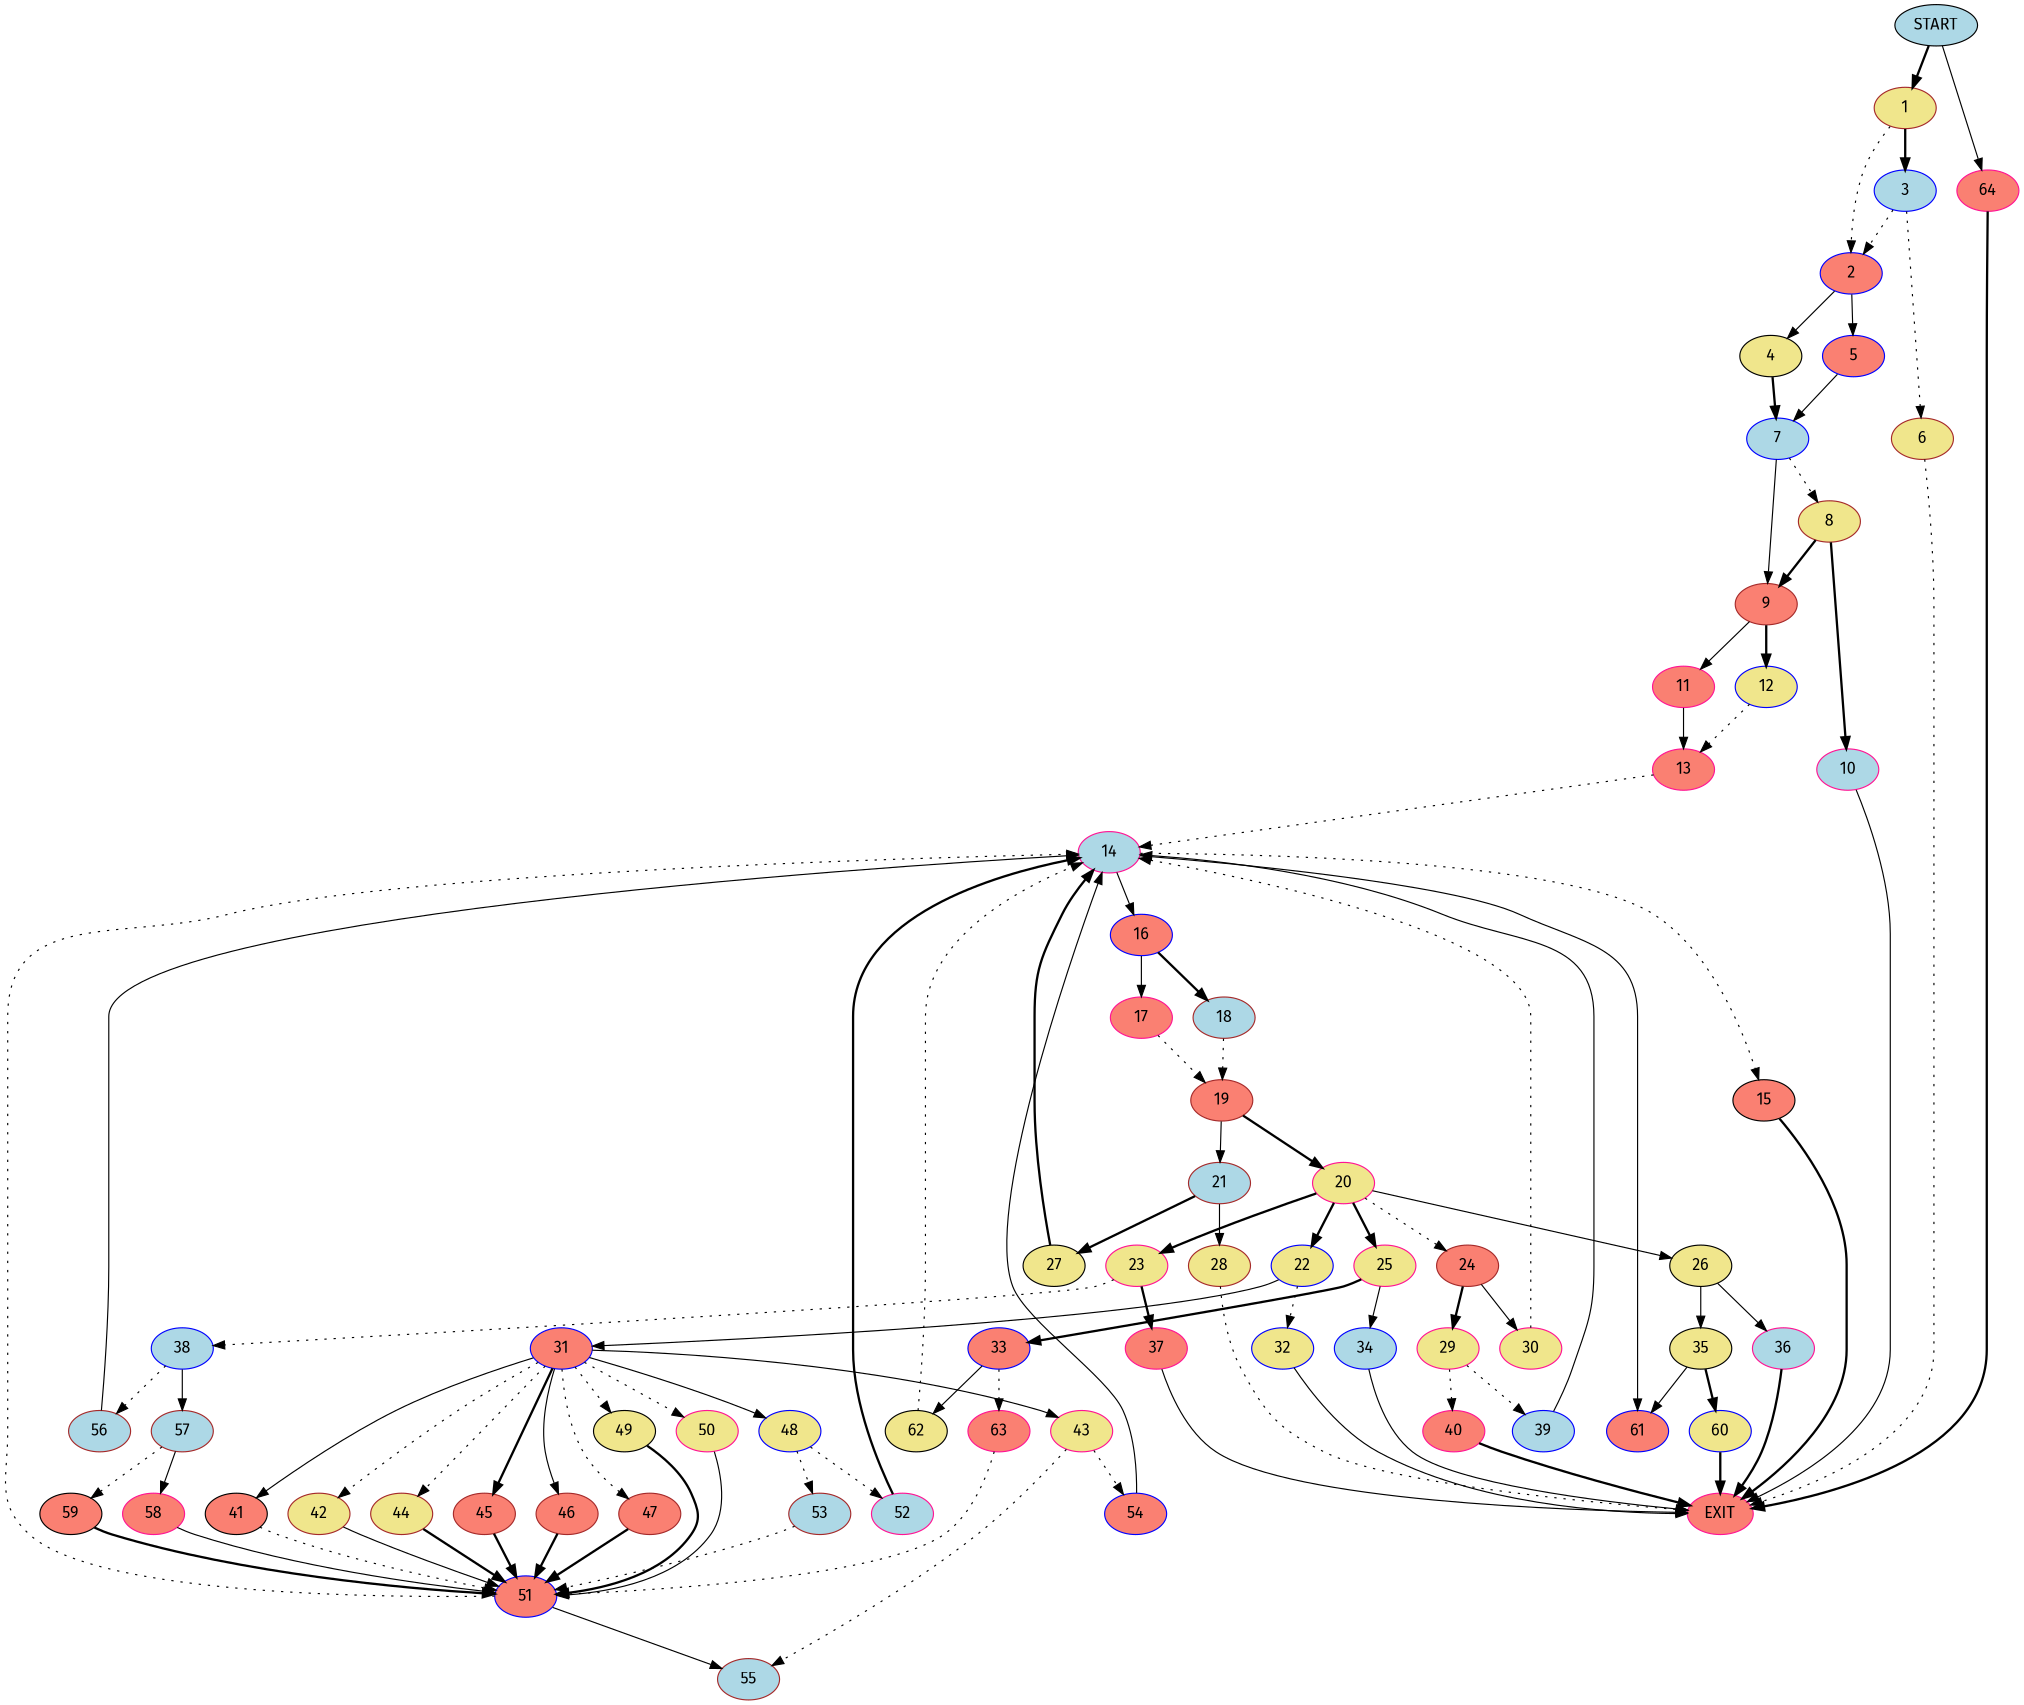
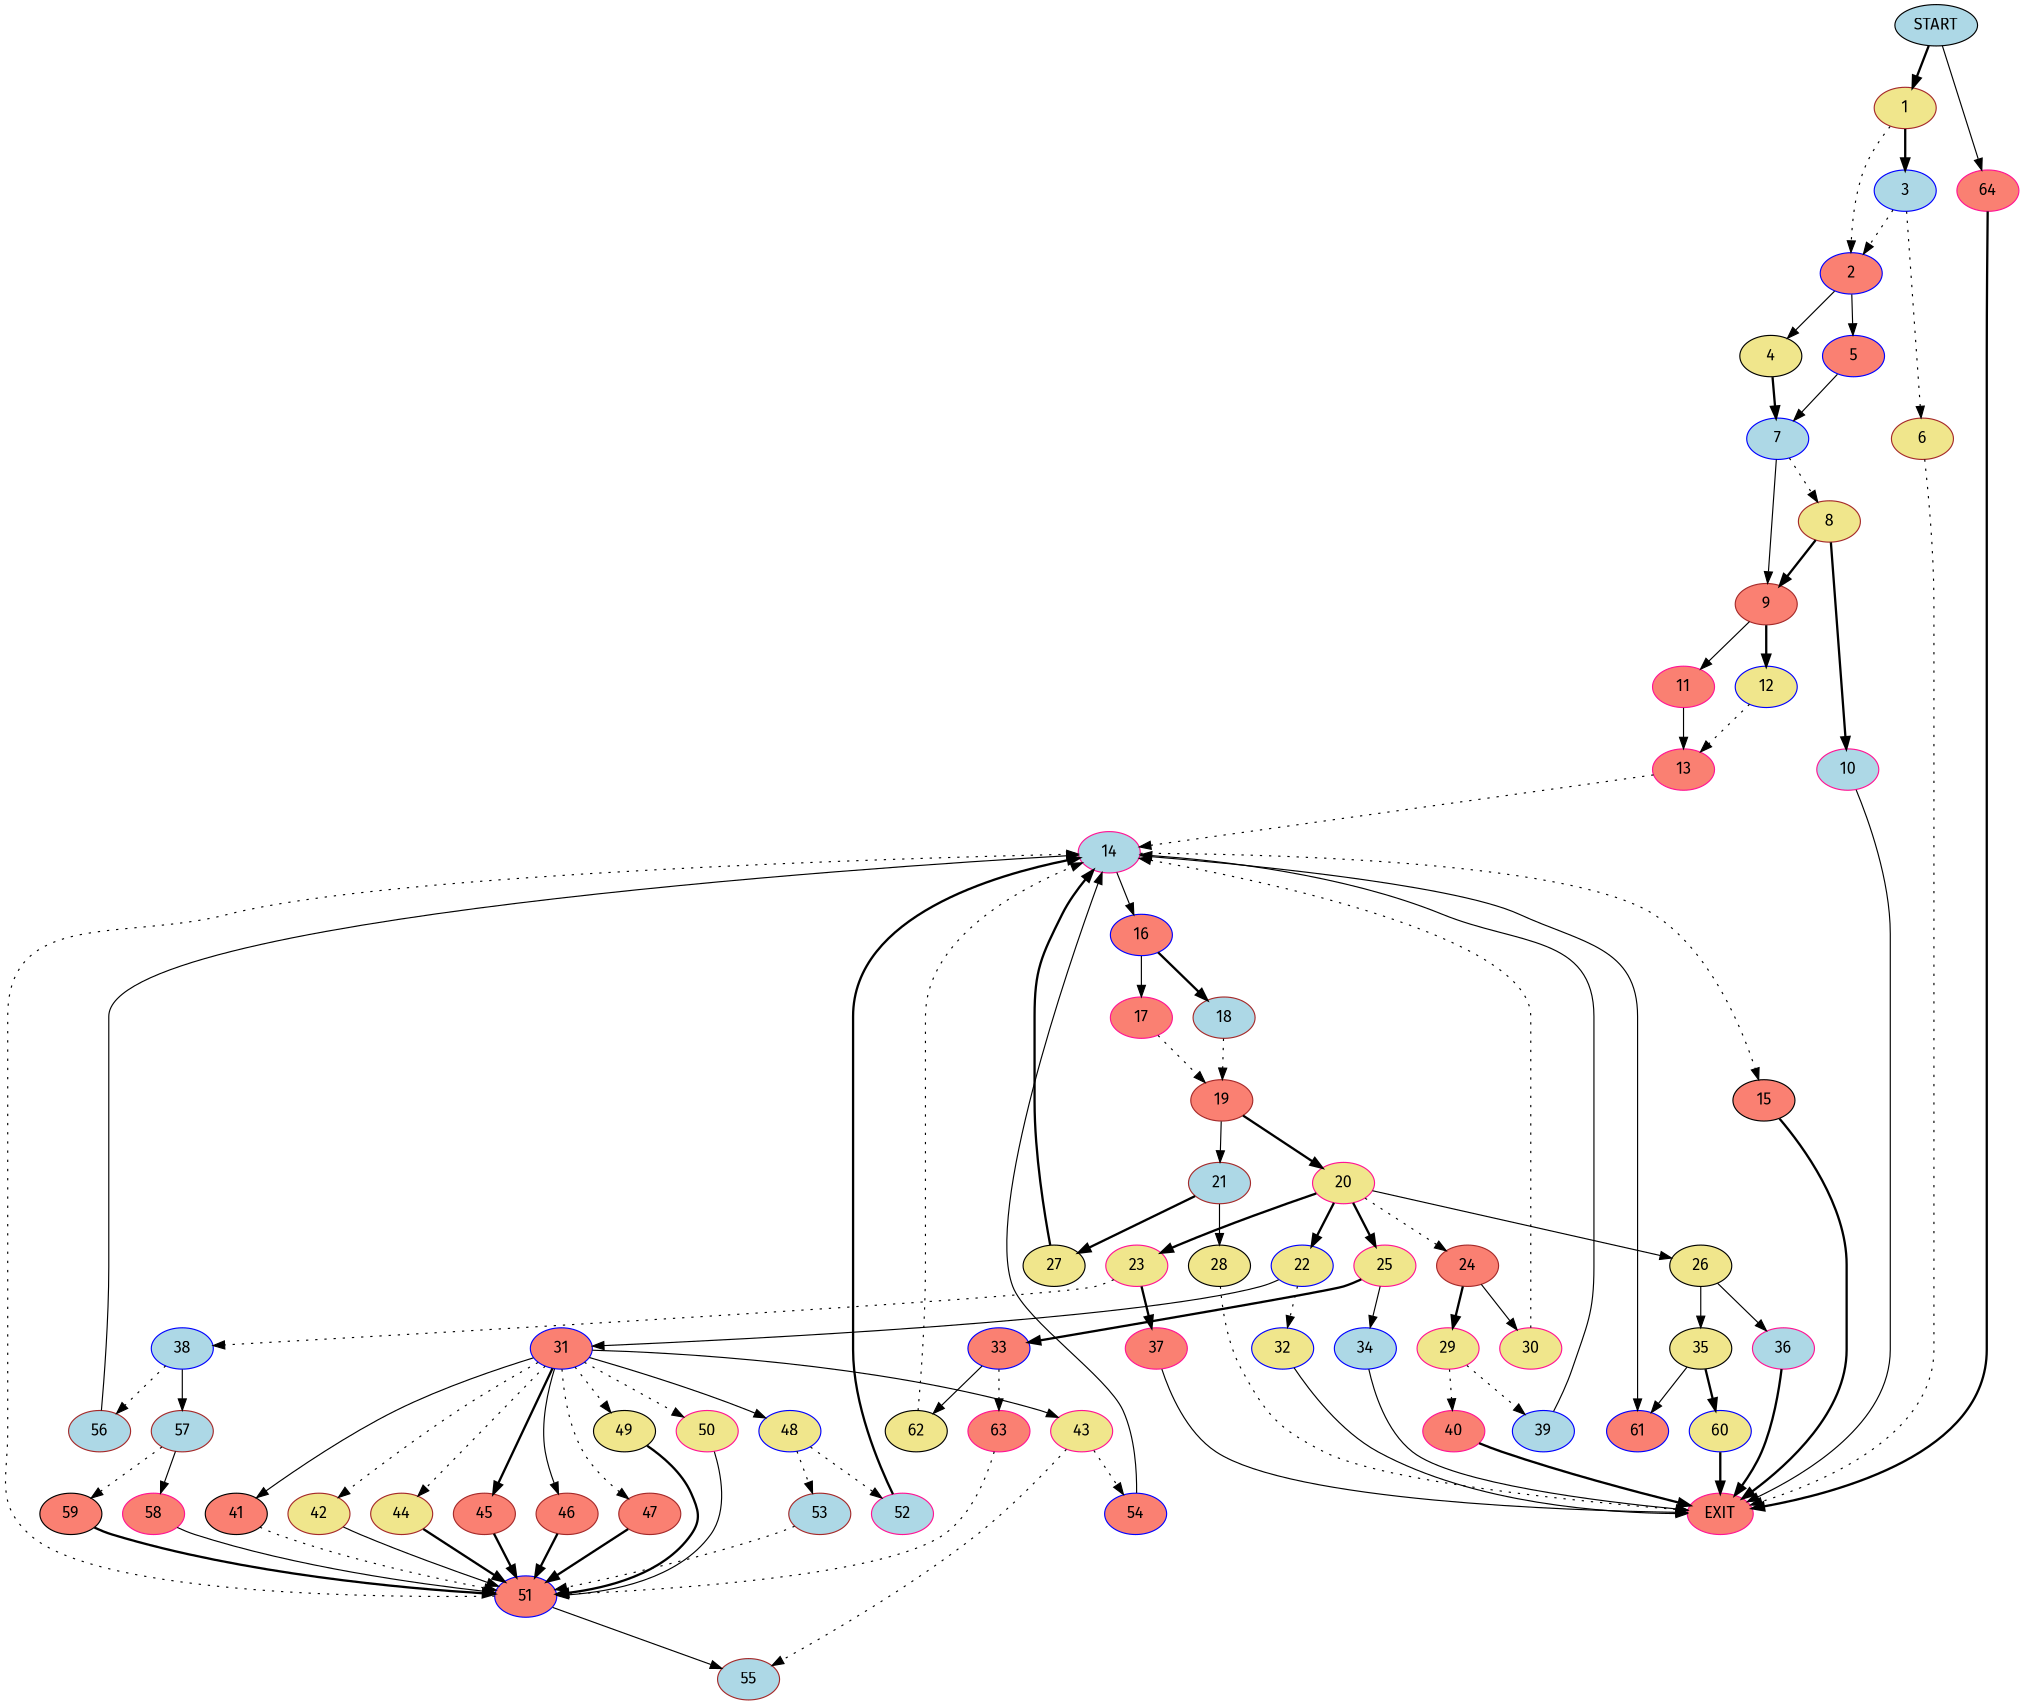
node "28": color brown -> black
